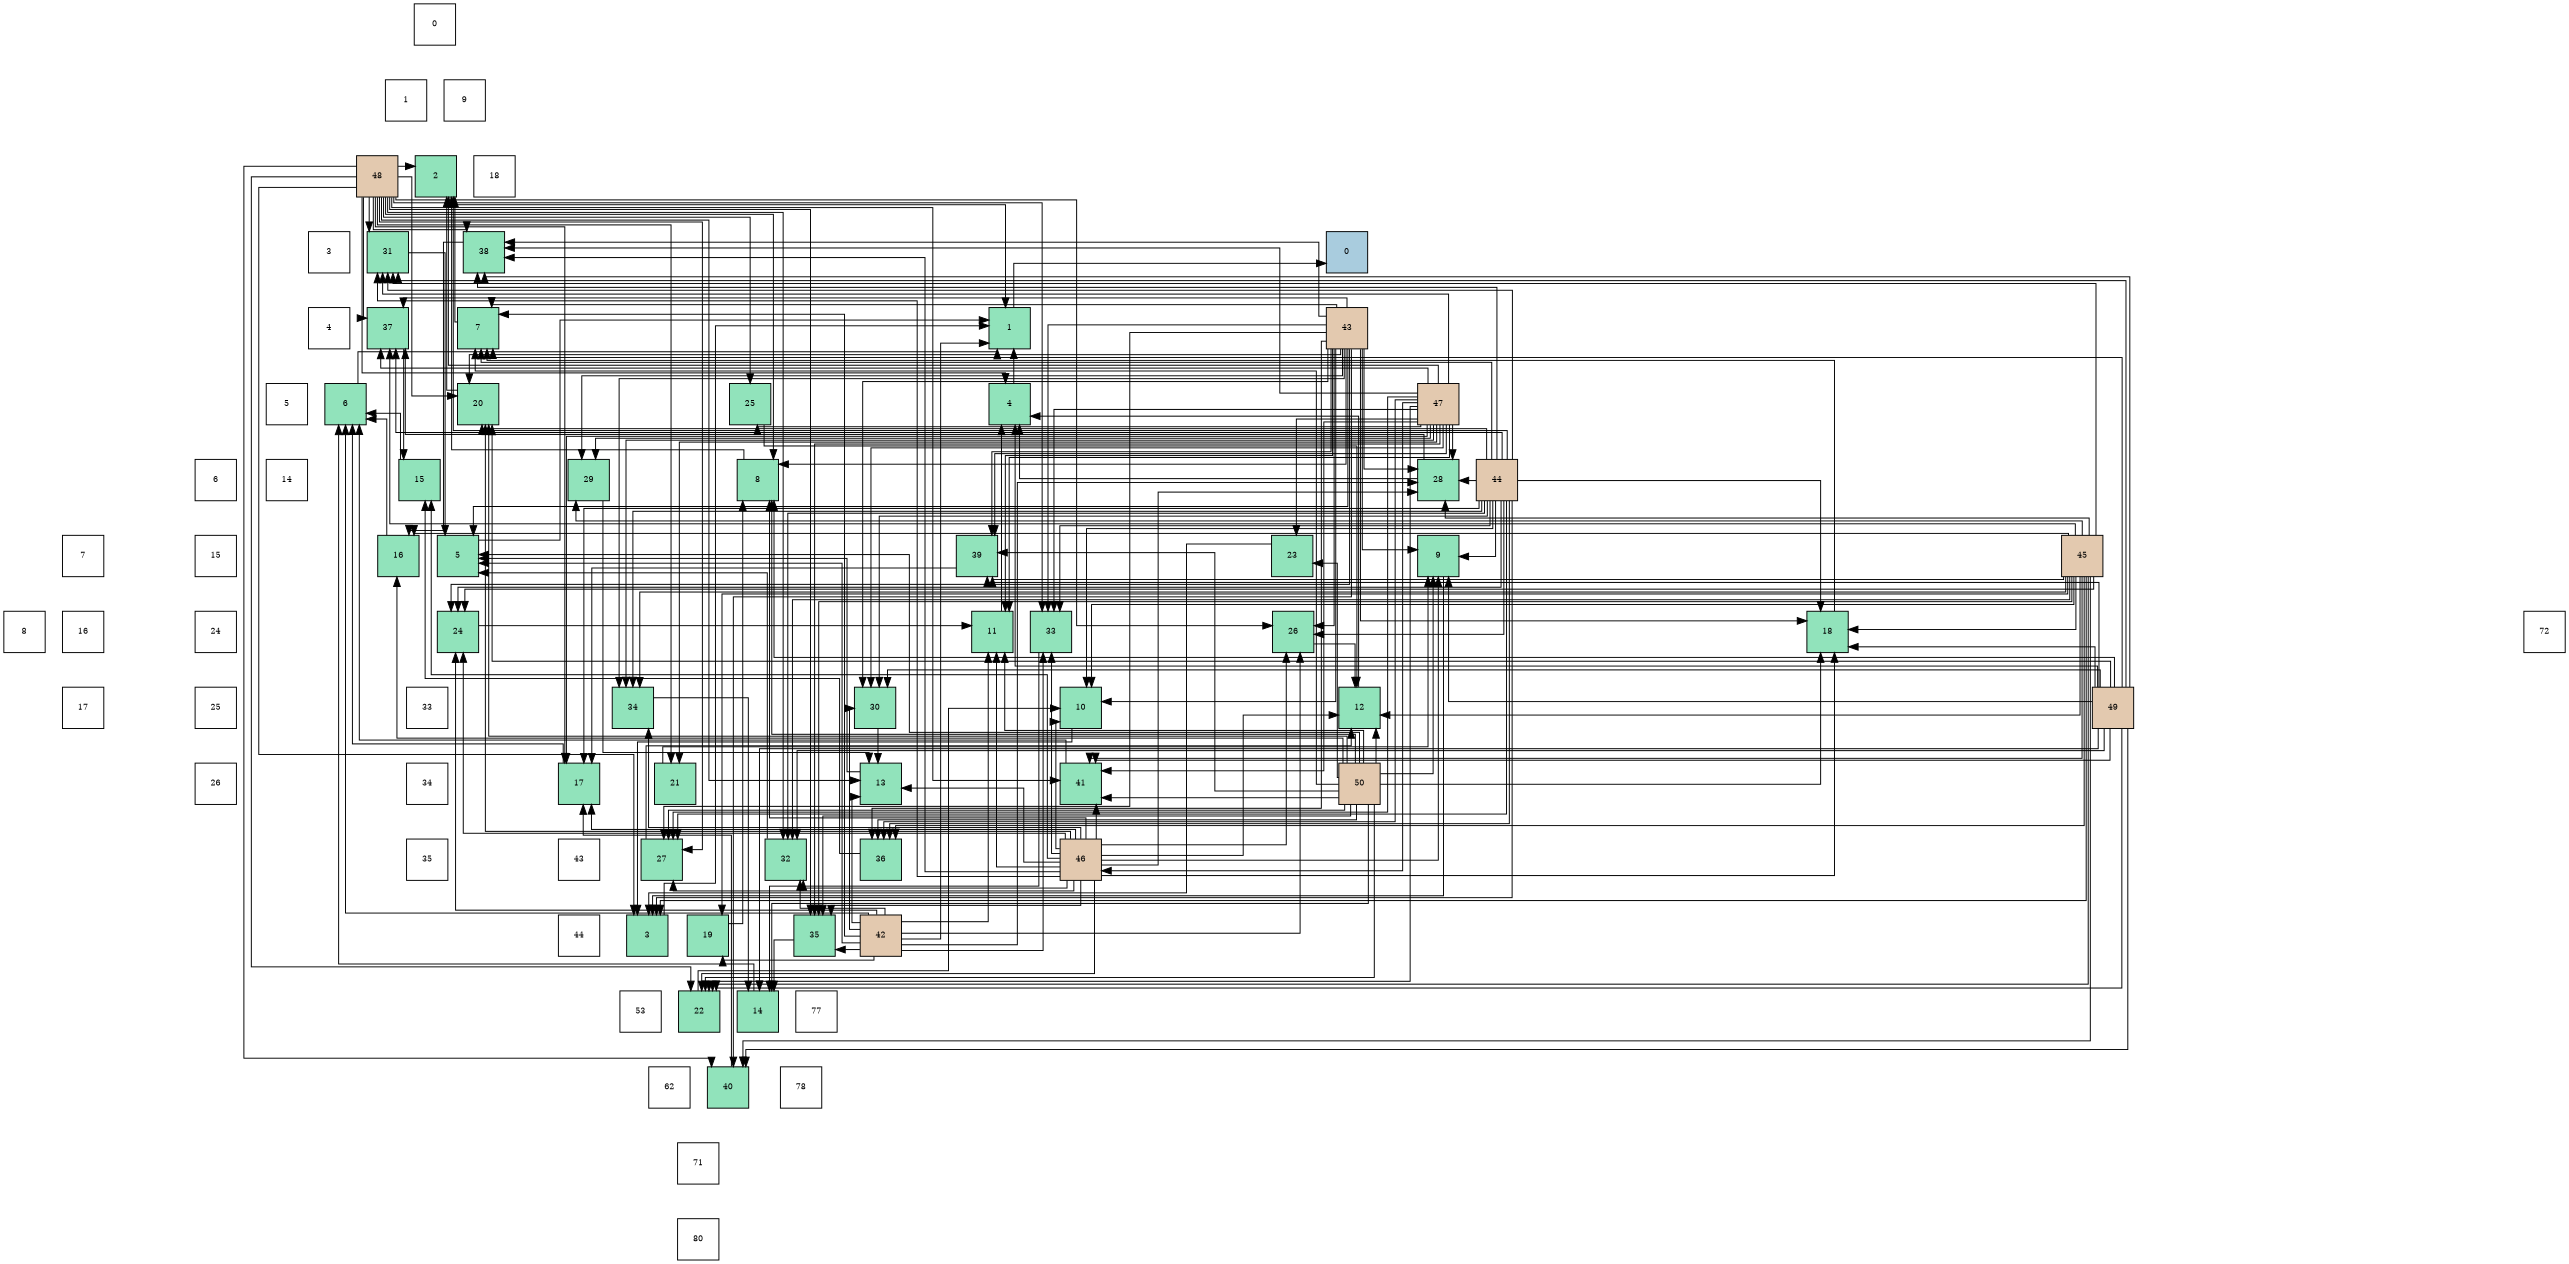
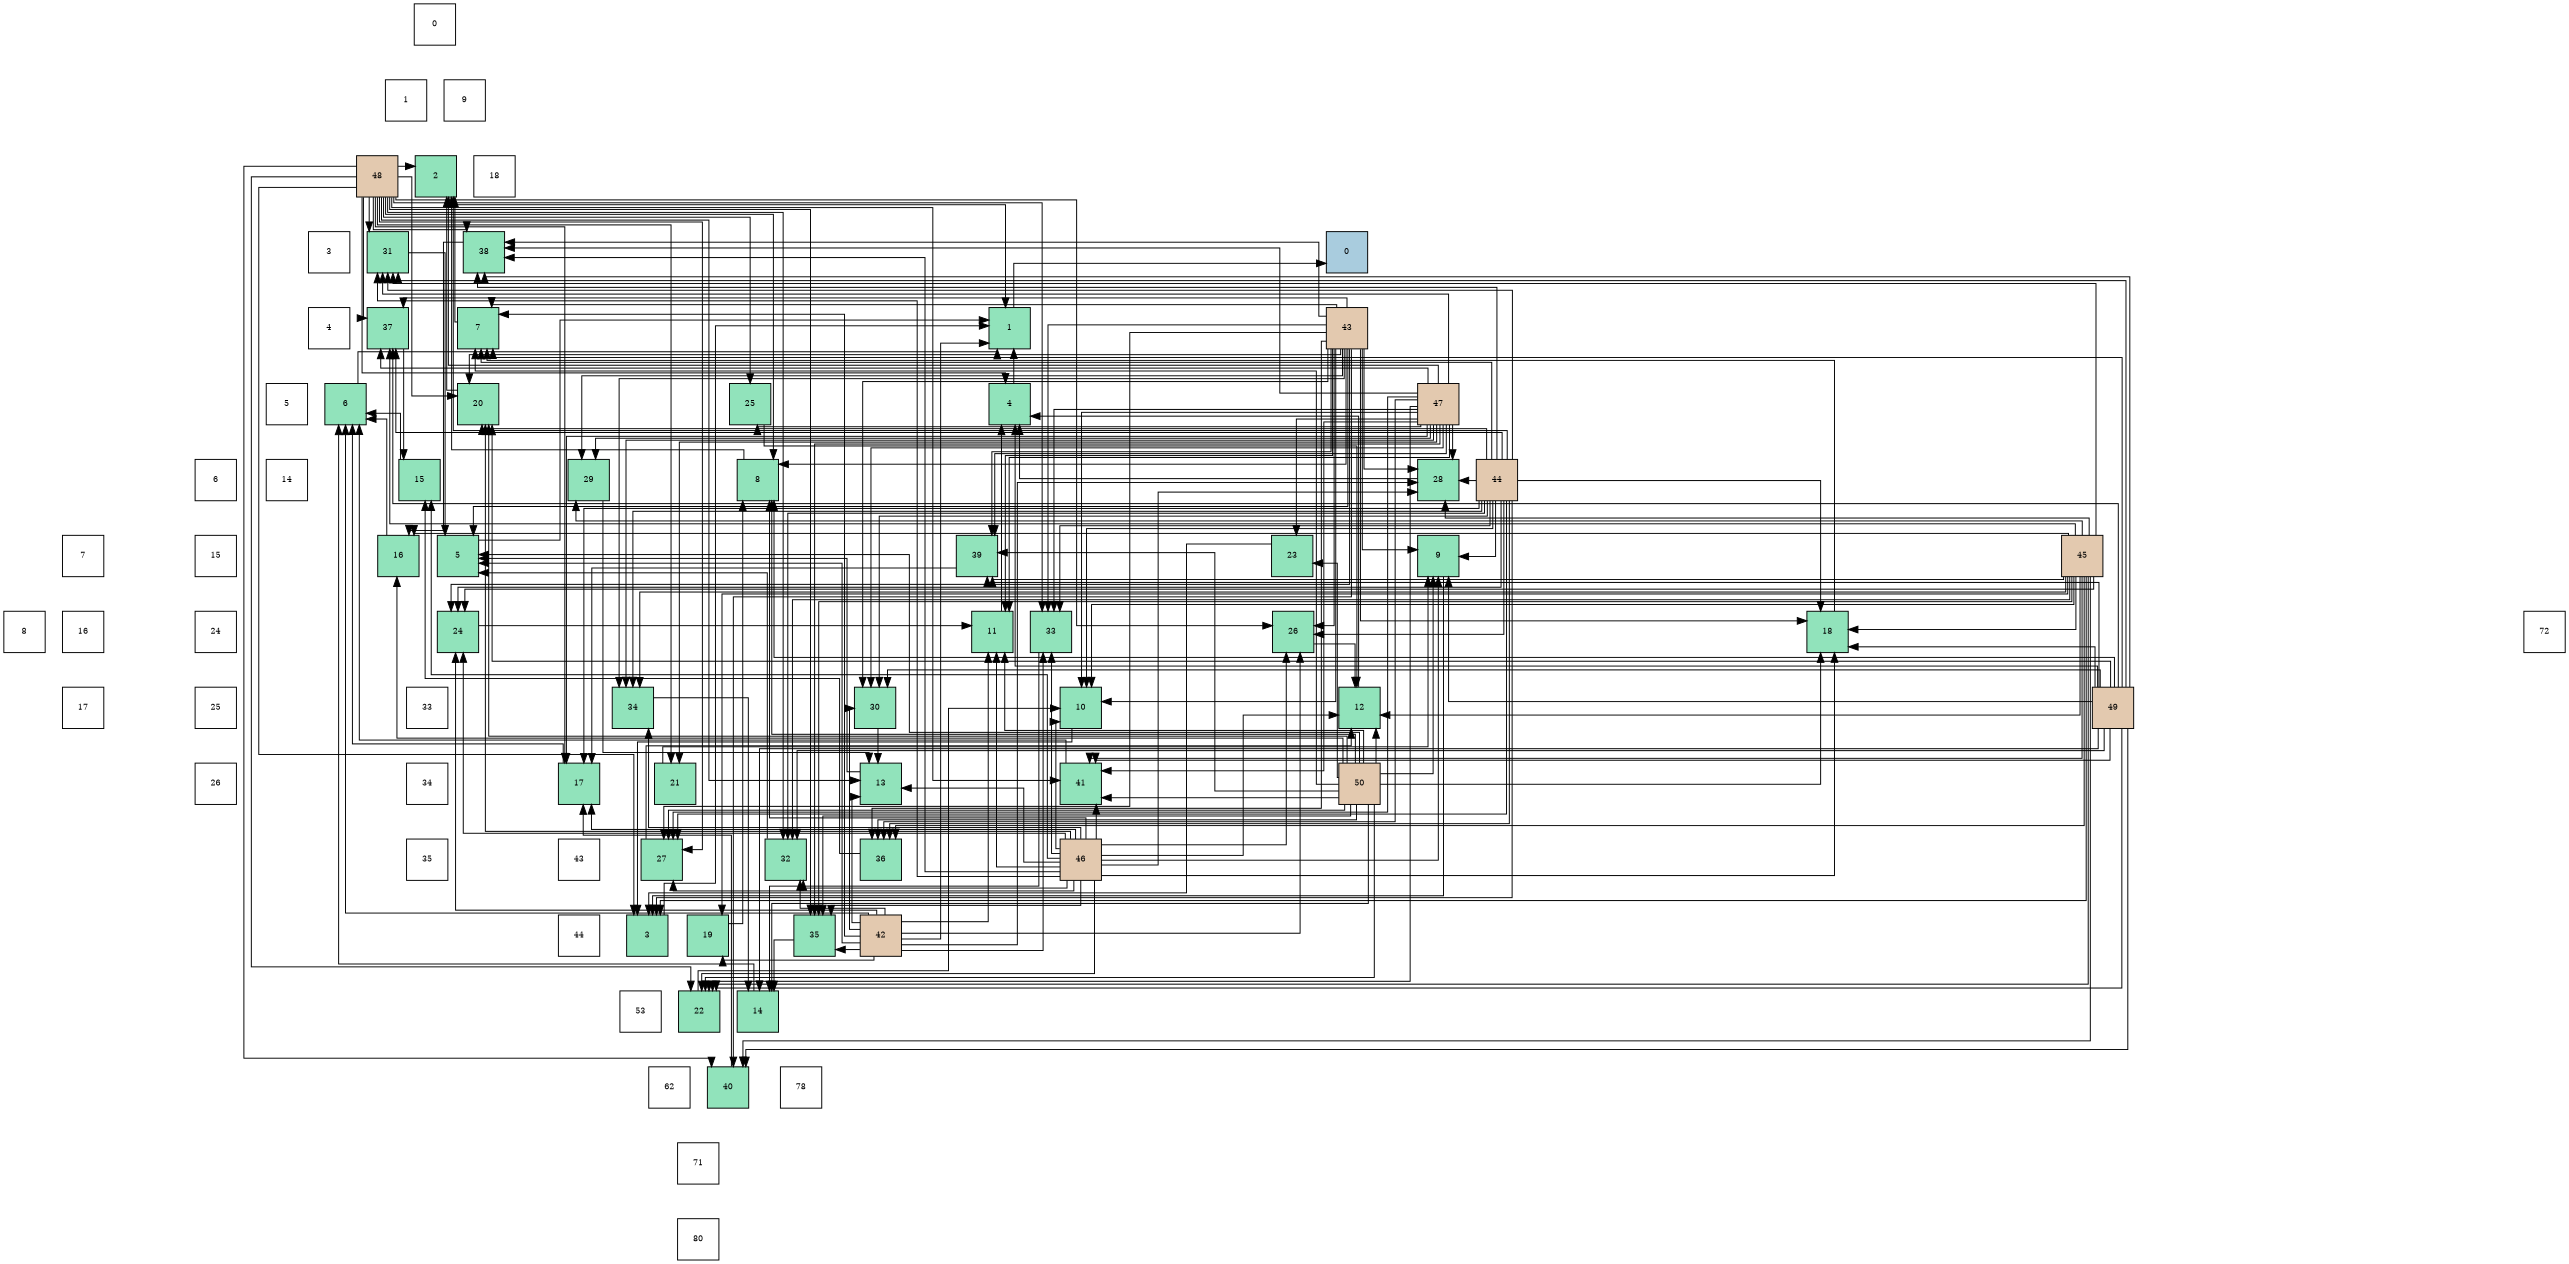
edge "28" -> "37": now "49" -> "37"
edge "47" -> "46": now "47" -> "10"
node "77": removed
